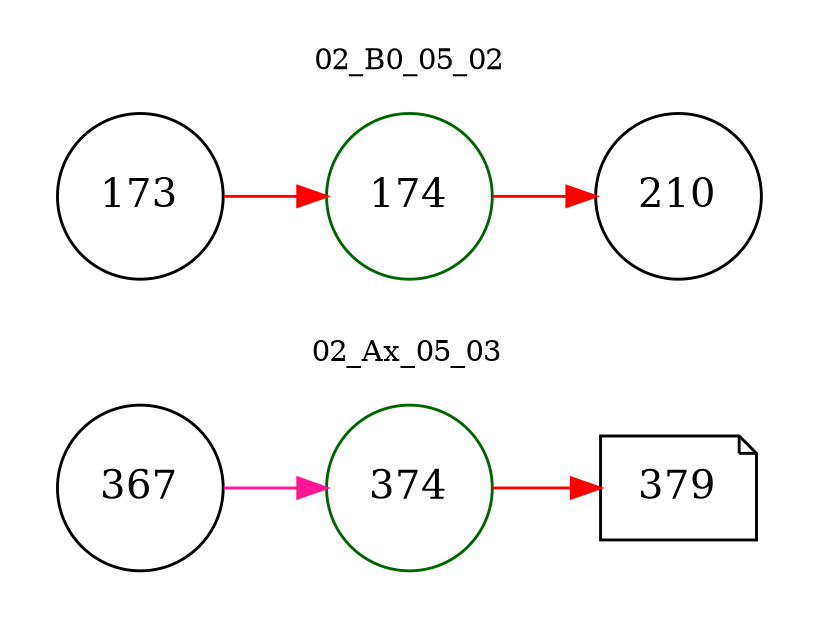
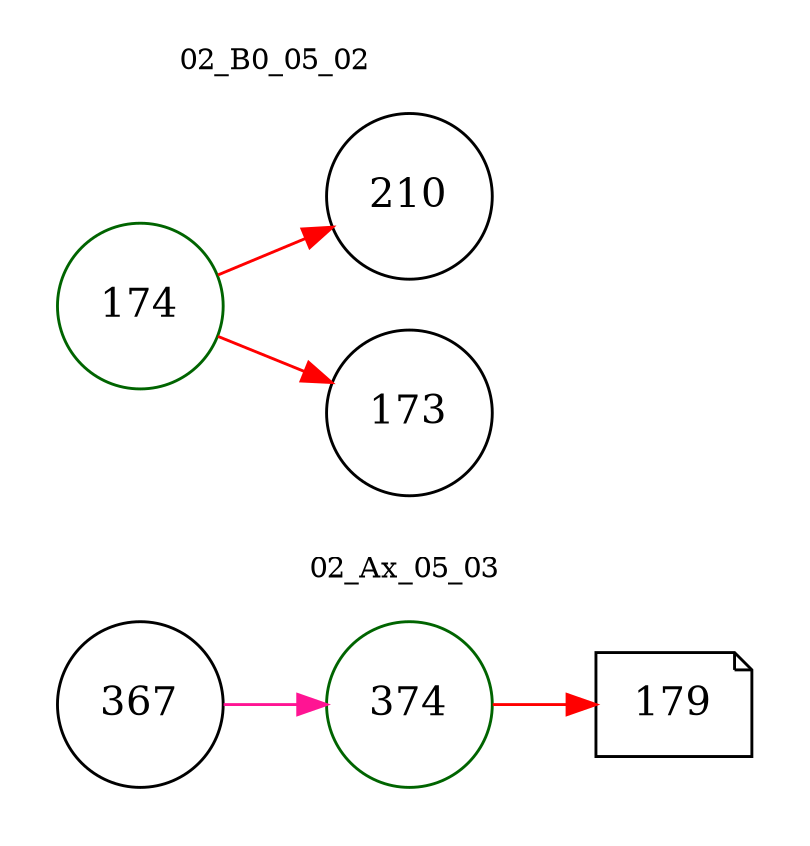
edge "173" -> "174": reversed
node "379": label "379" -> "179"
